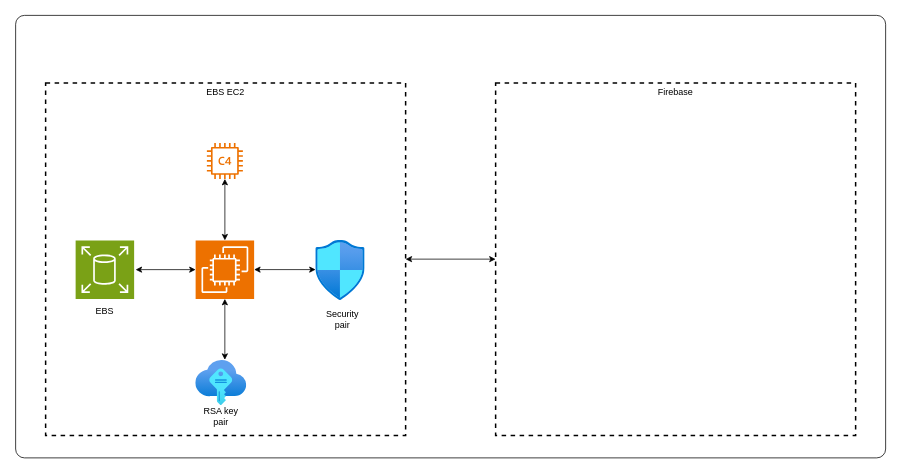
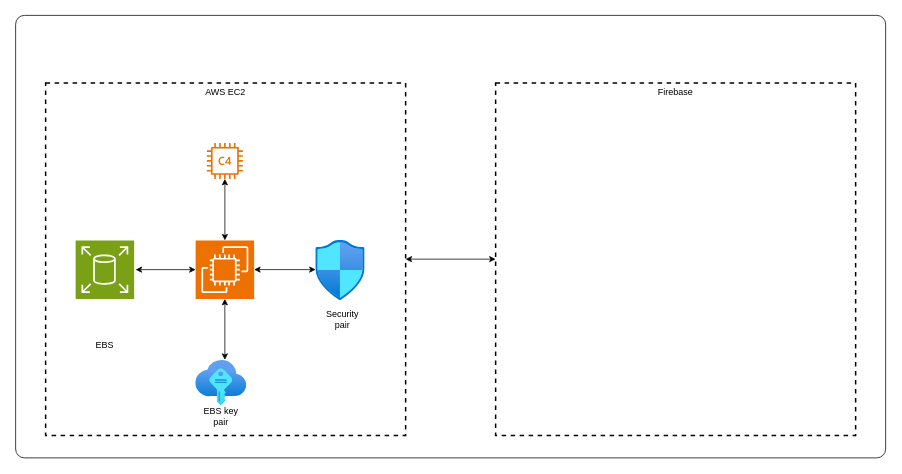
node "EBS EC2": label "EBS EC2" -> "AWS EC2"
node "EBS": moved (105, 312) -> (105, 345)
node "RSA key pair": label "RSA key pair" -> "EBS key pair"
